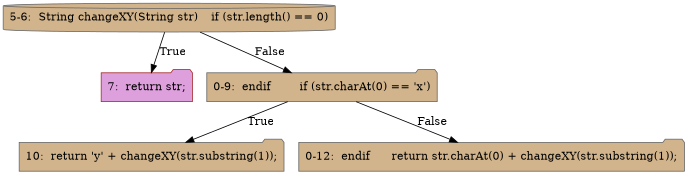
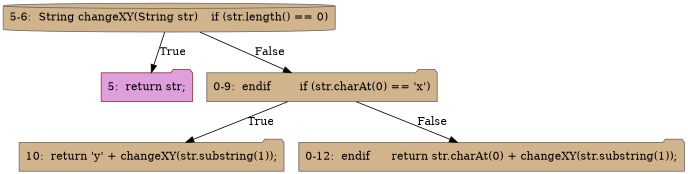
node "7:  return str;": label "7:  return str;" -> "5:  return str;"
